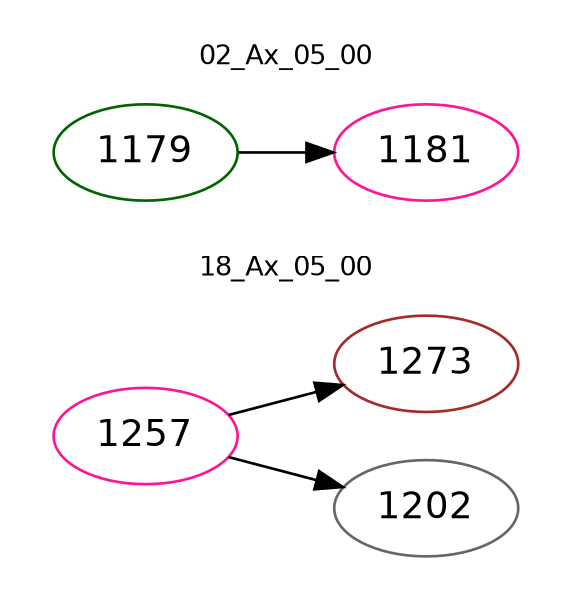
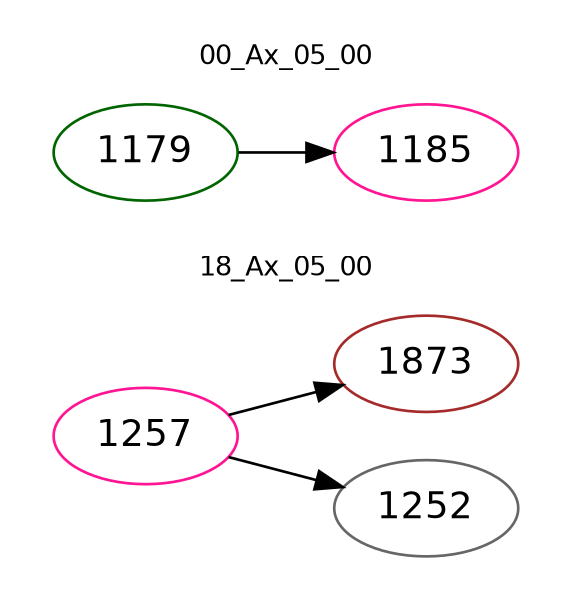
cluster "02_Ax_05_00": label "02_Ax_05_00" -> "00_Ax_05_00"
node "1181": label "1181" -> "1185"
node "1273": label "1273" -> "1873"
node "1202": label "1202" -> "1252"
